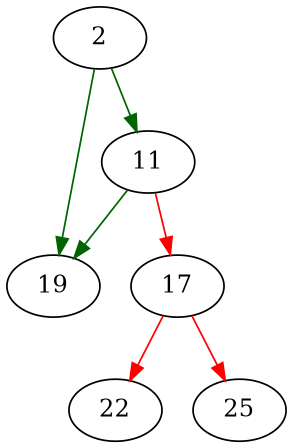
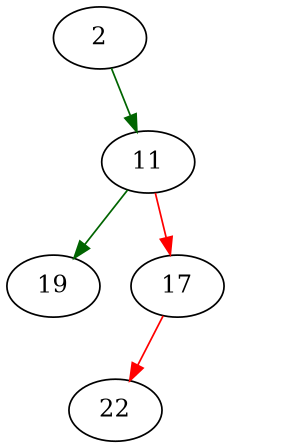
edge "2" -> "19": removed
node "25": removed
